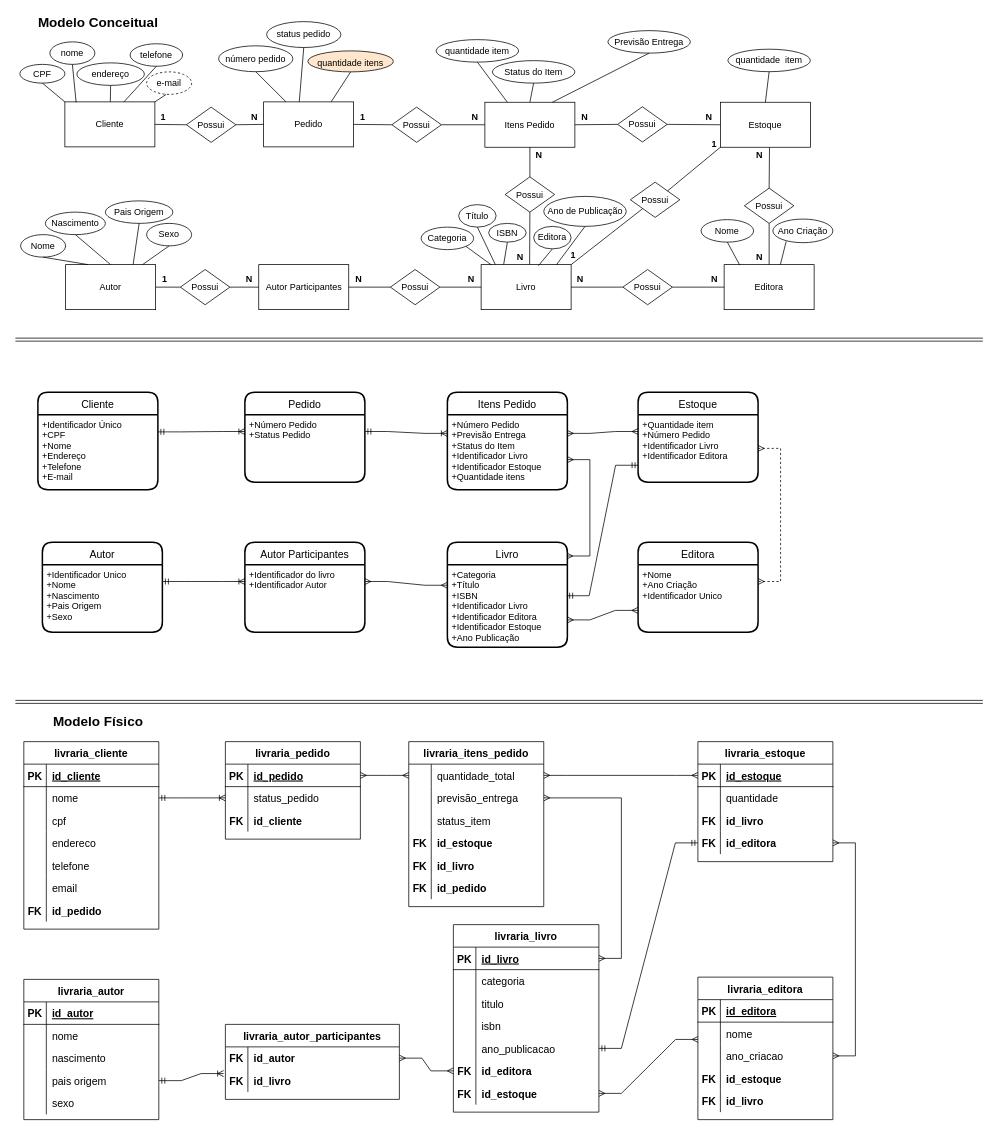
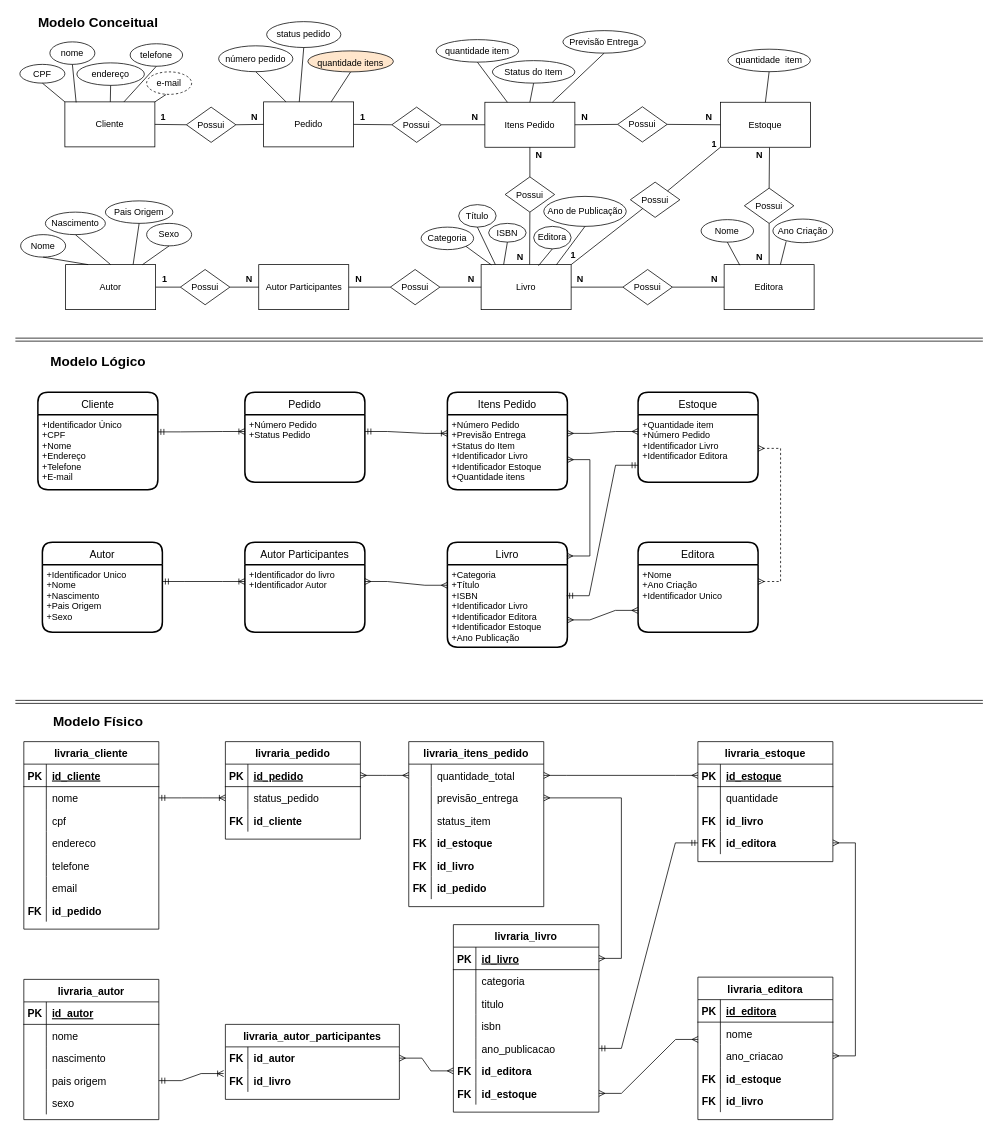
node "Previsão Entrega": moved (649, 42) -> (604, 42)
node "Modelo Lógico": added
